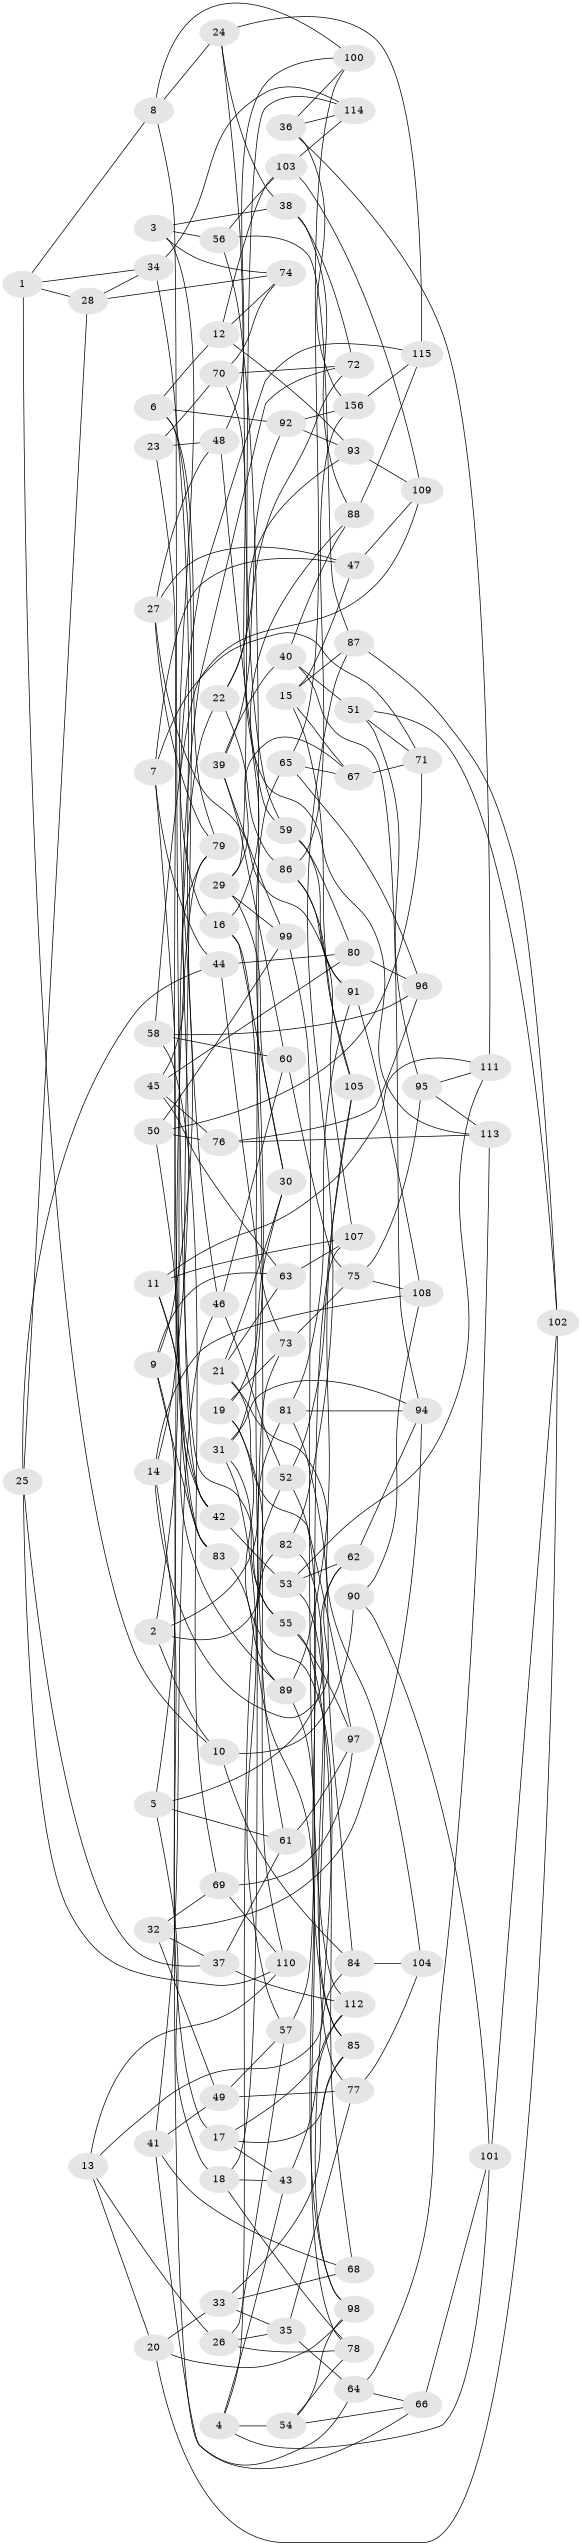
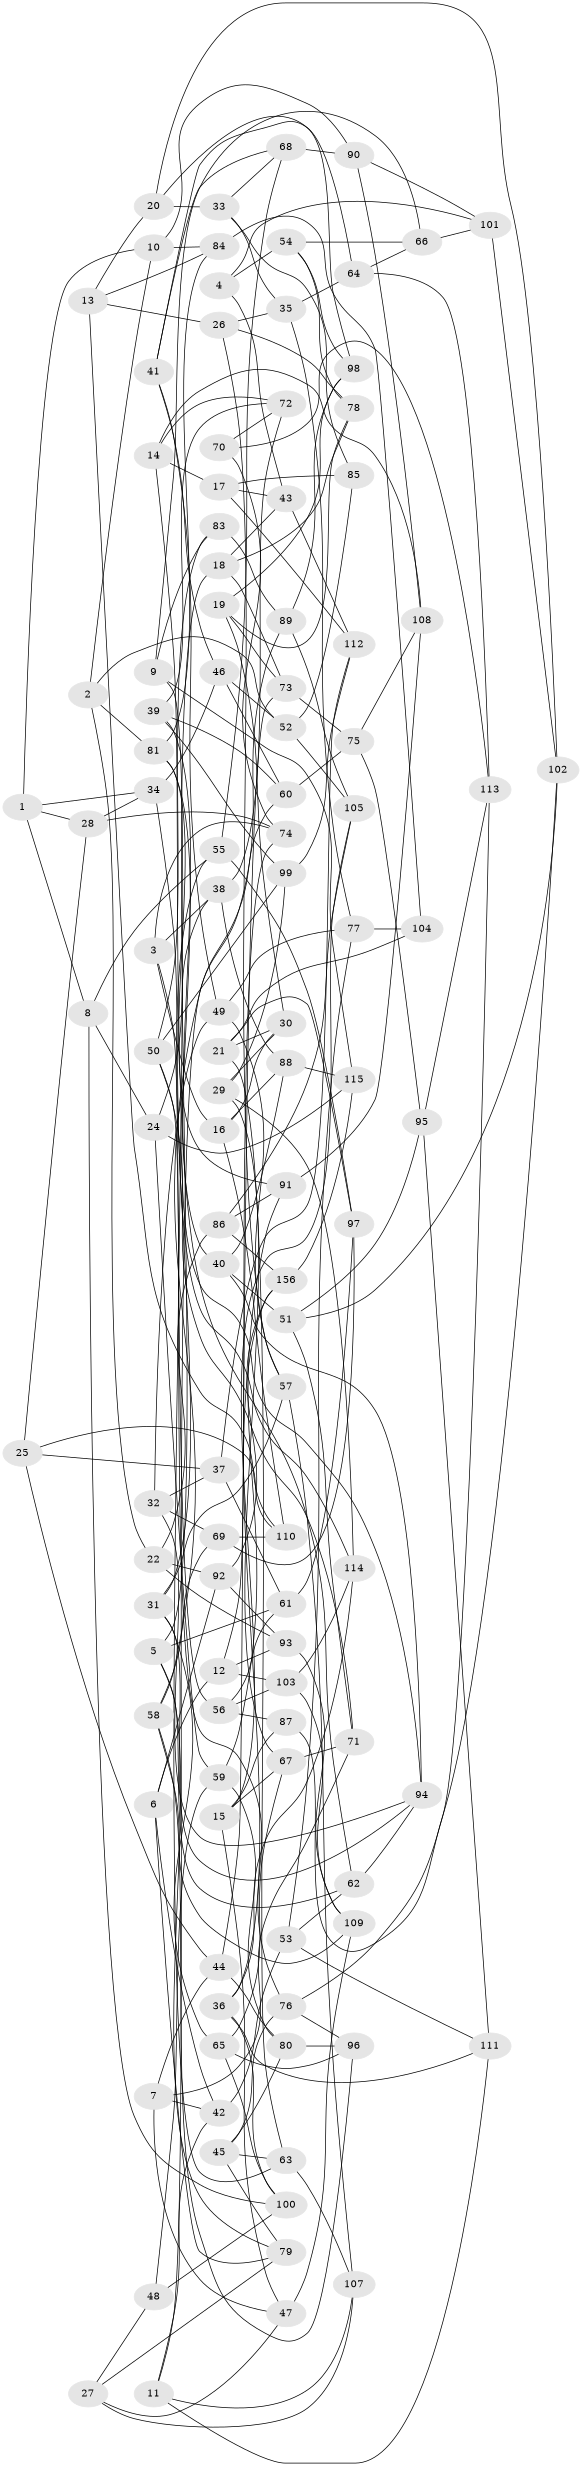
edge "68" -- "90": added
node "23": removed
node "82": removed
